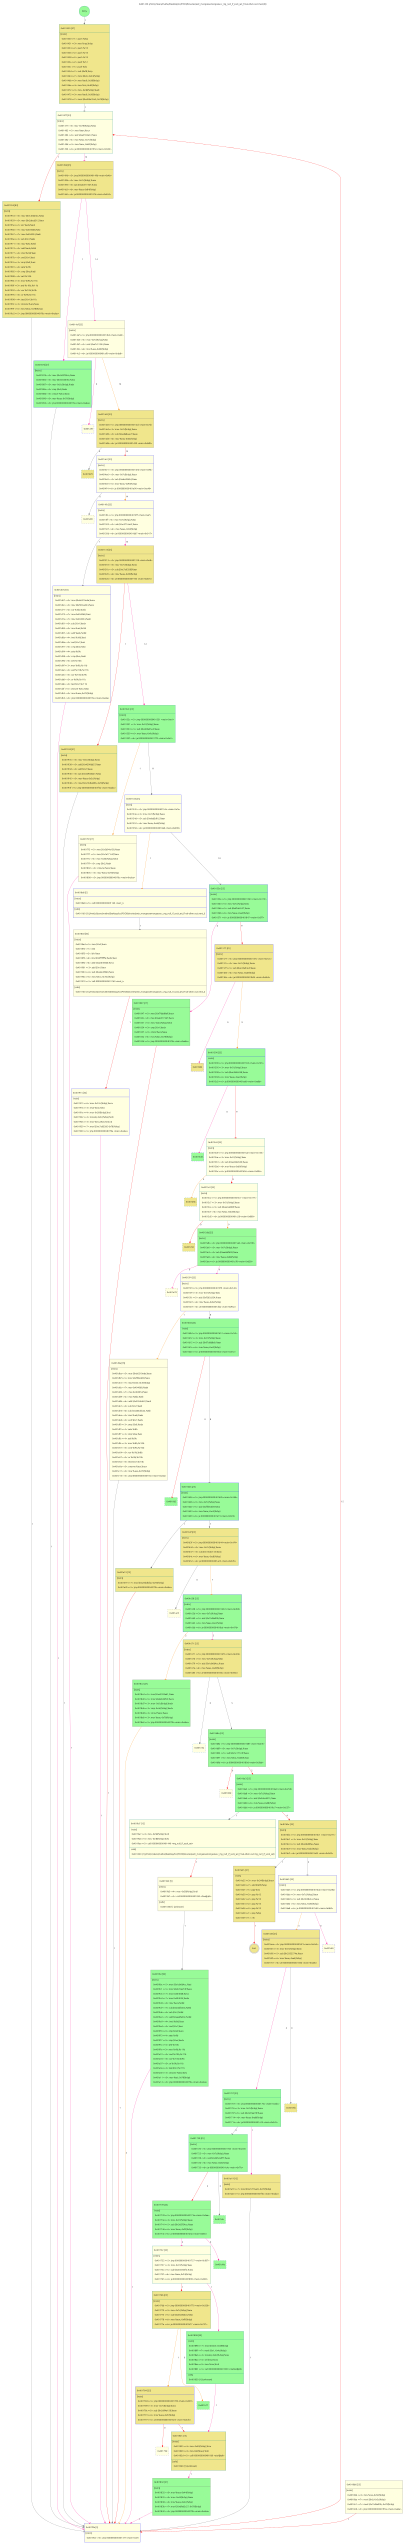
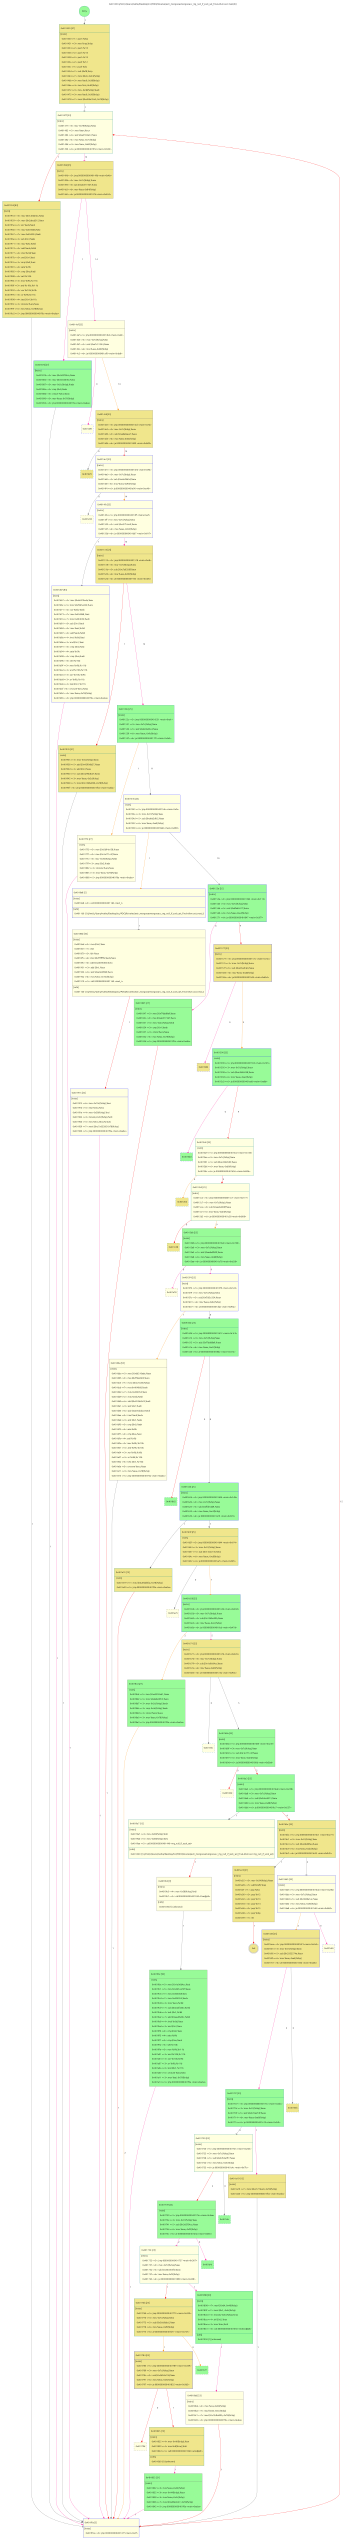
node "0x401720 [25]": fillcolor palegreen -> lightyellow
edge "0x401898 [30]" -> "0x401825 [13]": now "0x401898 [30]" -> "0x4018b6 [23]"
